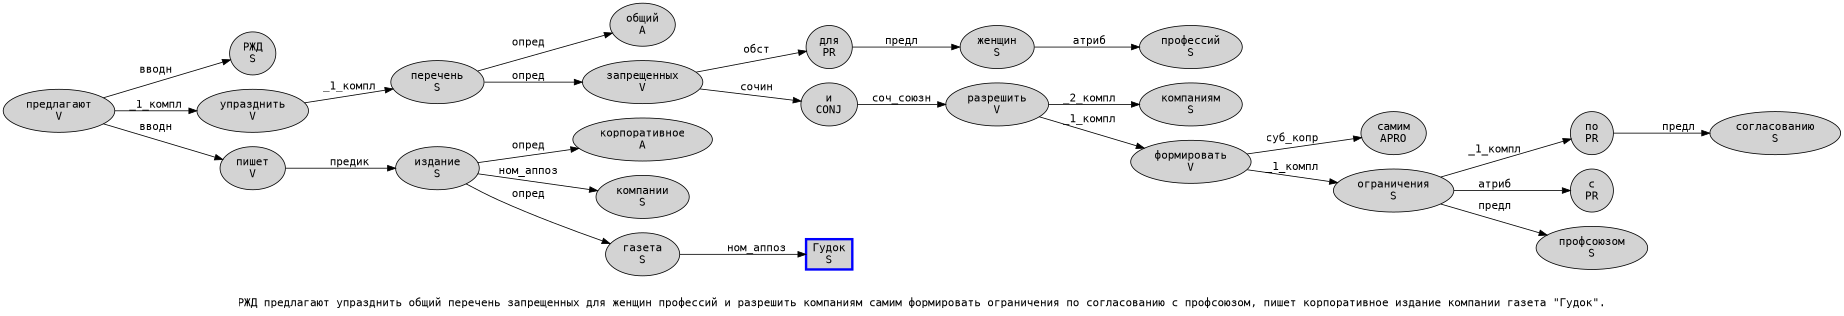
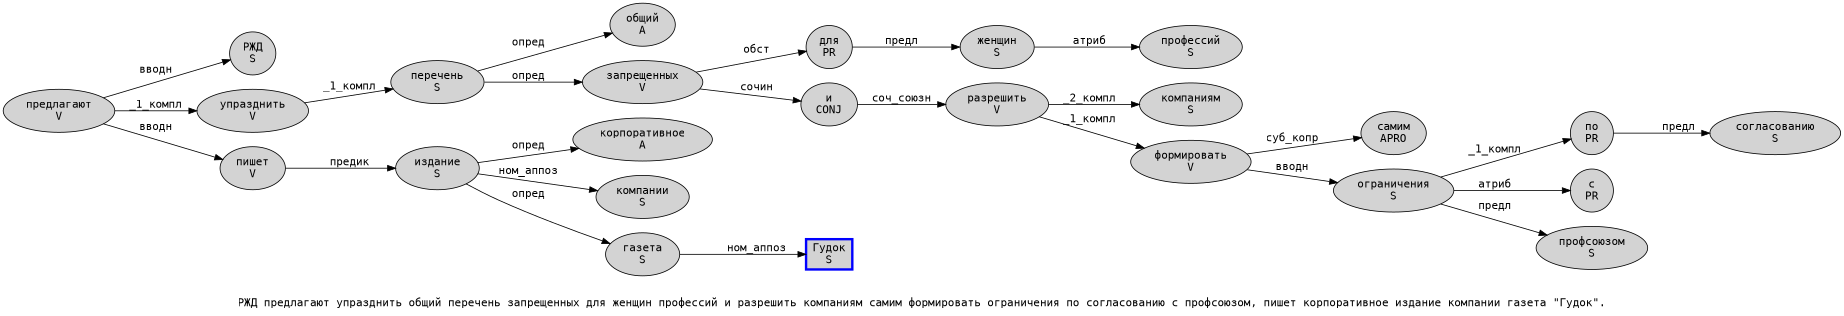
edge "формировать V" -> "ограничения S": label "_1_компл" -> "вводн"
